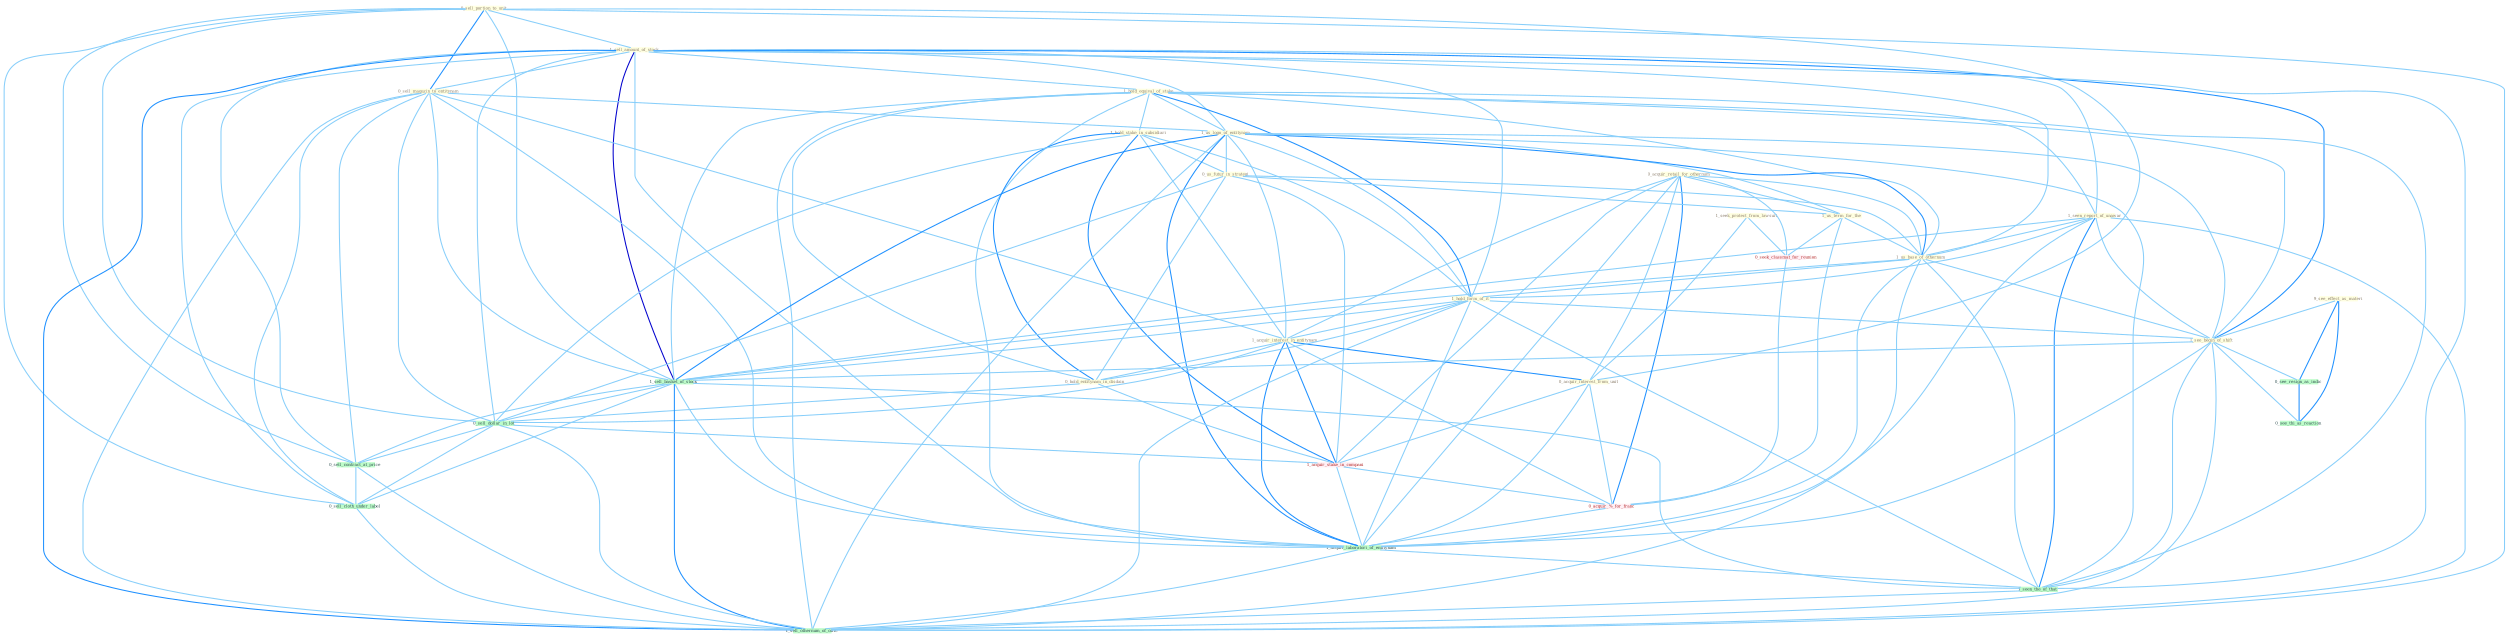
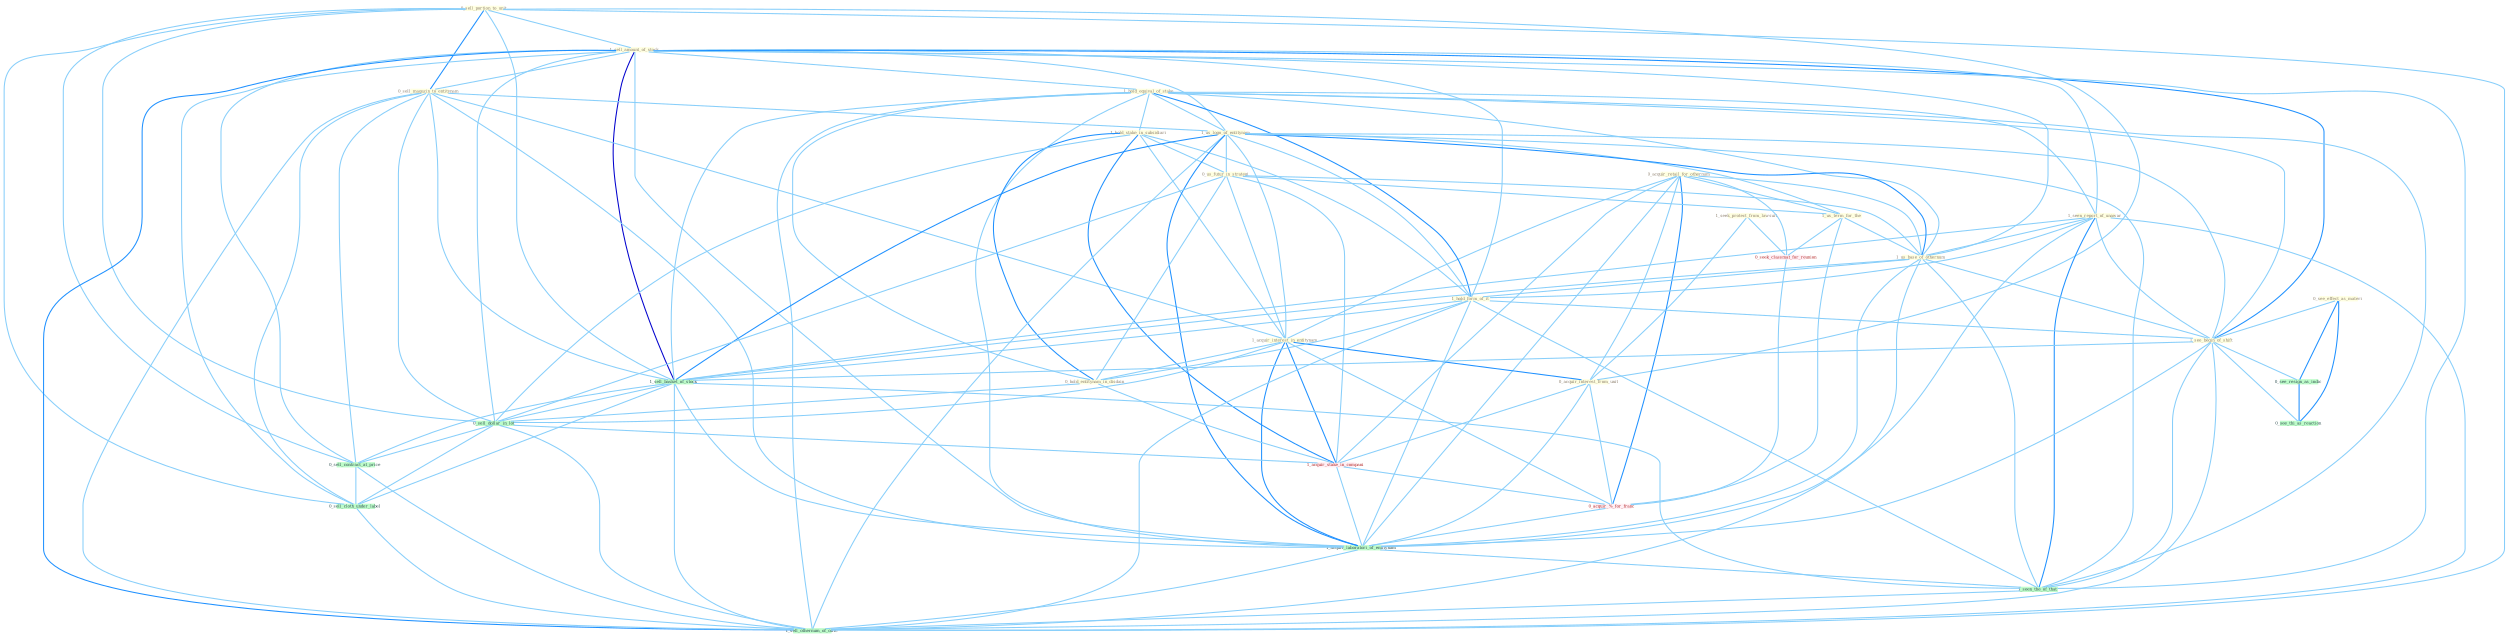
node "9_see_effect_as_materi": label "9_see_effect_as_materi" -> "0_see_effect_as_materi"
edge "1_hold_form_of_it" -- "1_acquir_interest_in_entitynam": now "0_us_futur_in_strategi" -- "1_acquir_interest_in_entitynam"
edge "1_sell_basket_of_stock" -- "1_sell_othernum_of_offic": color #1e90ff -> #87cefa
